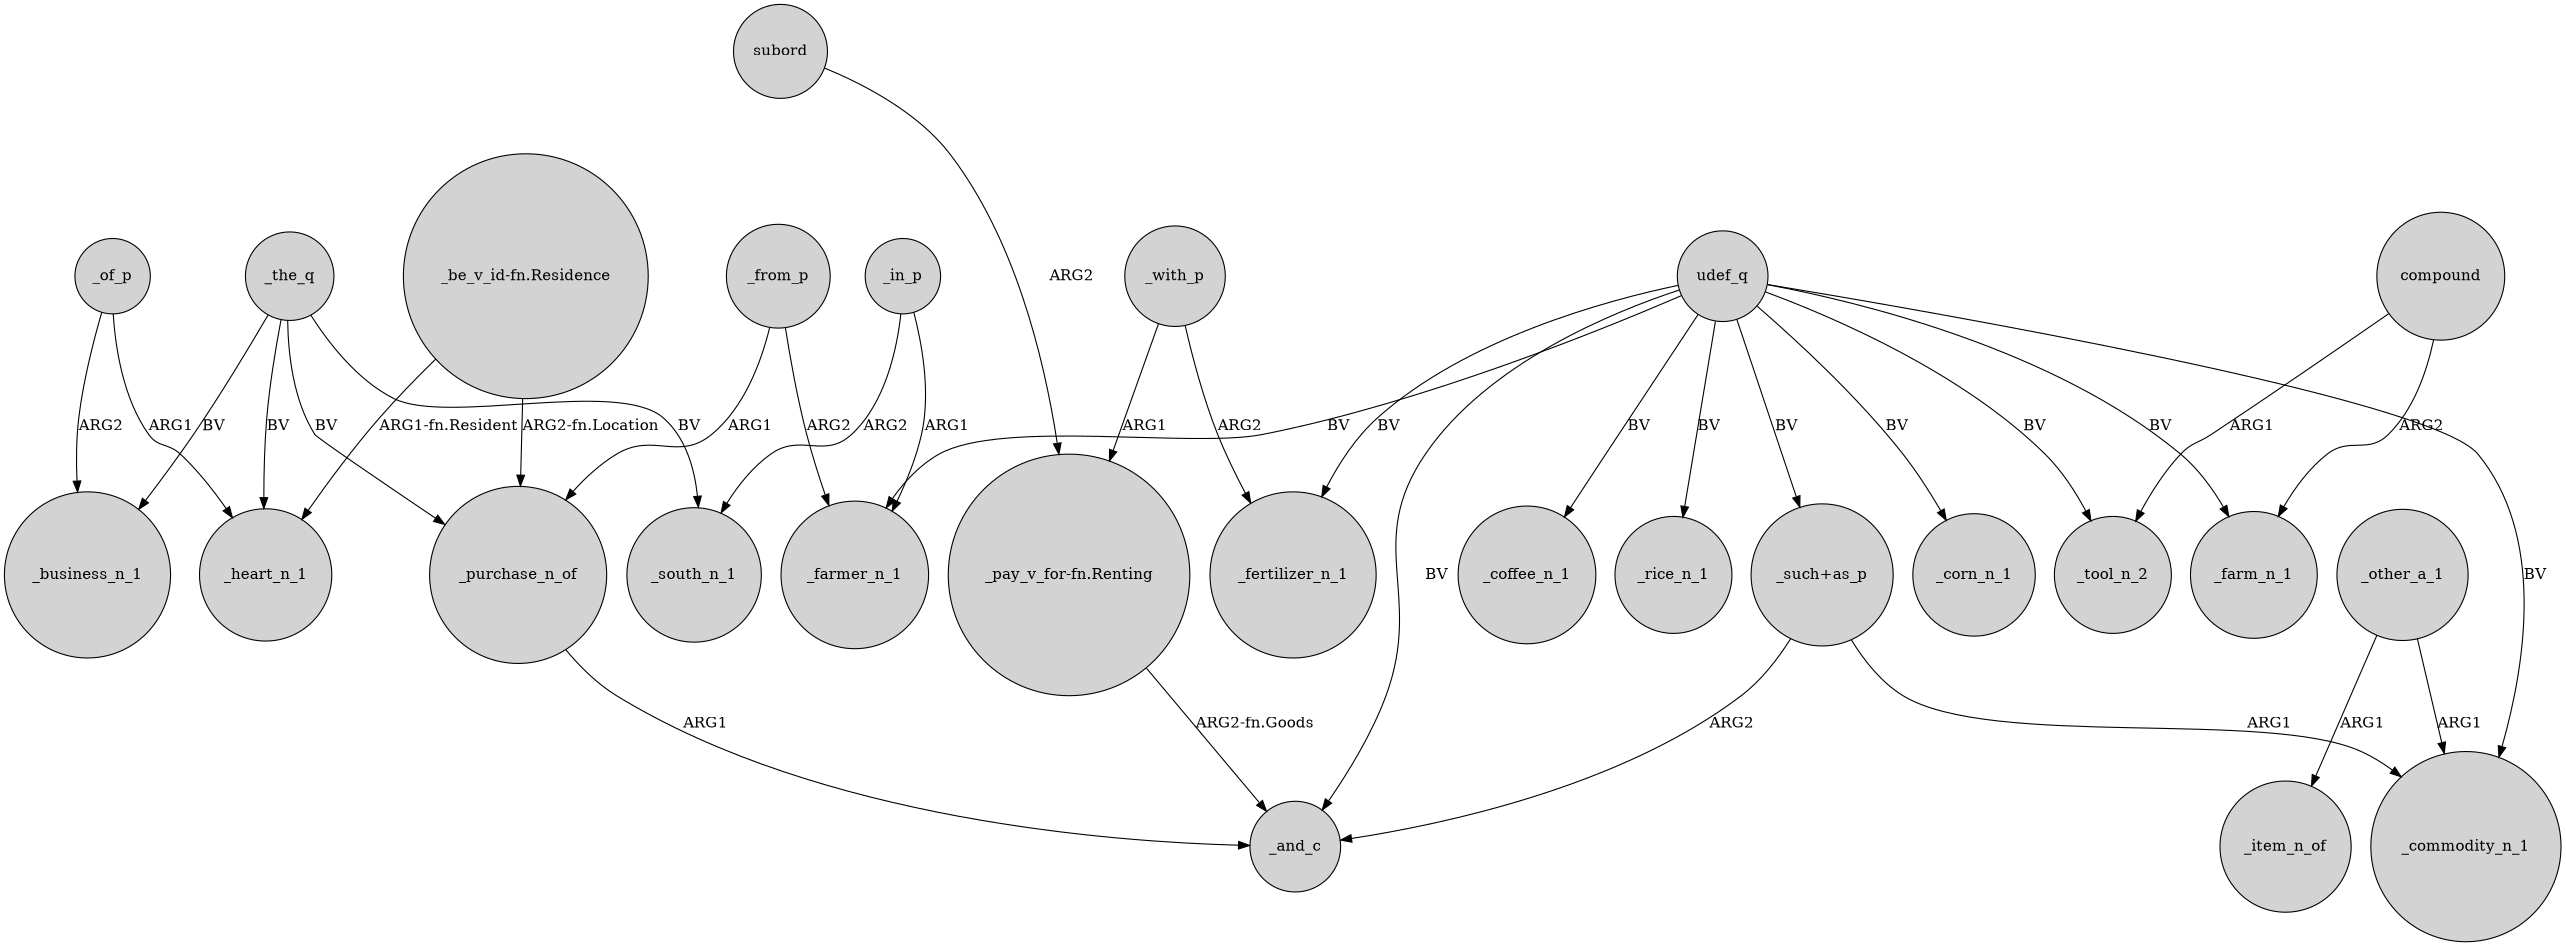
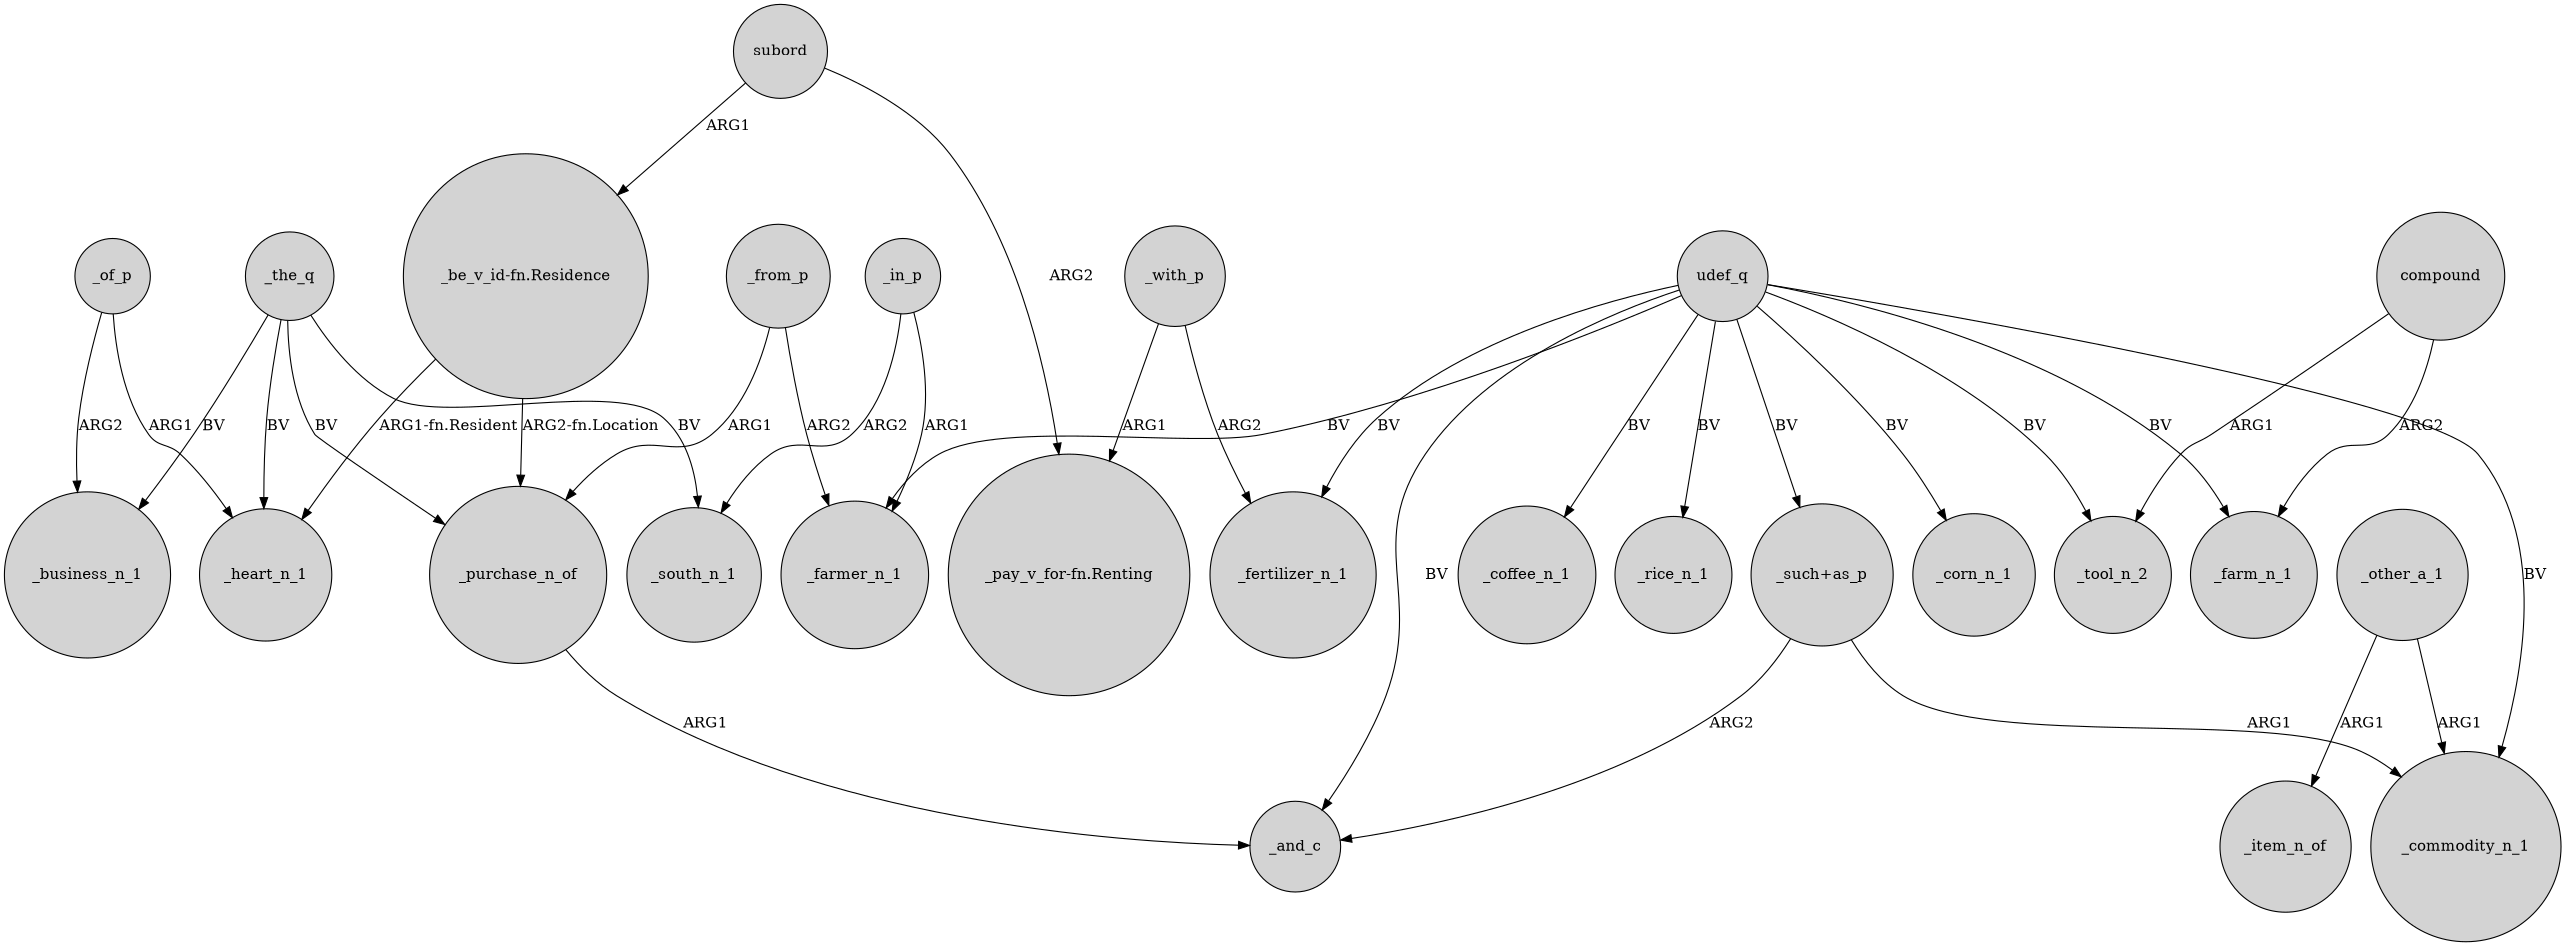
edge "subord" -> "_be_v_id-fn.Residence": added, label "ARG1"
edge "_pay_v_for-fn.Renting" -> "_and_c": removed, label "ARG2-fn.Goods"
